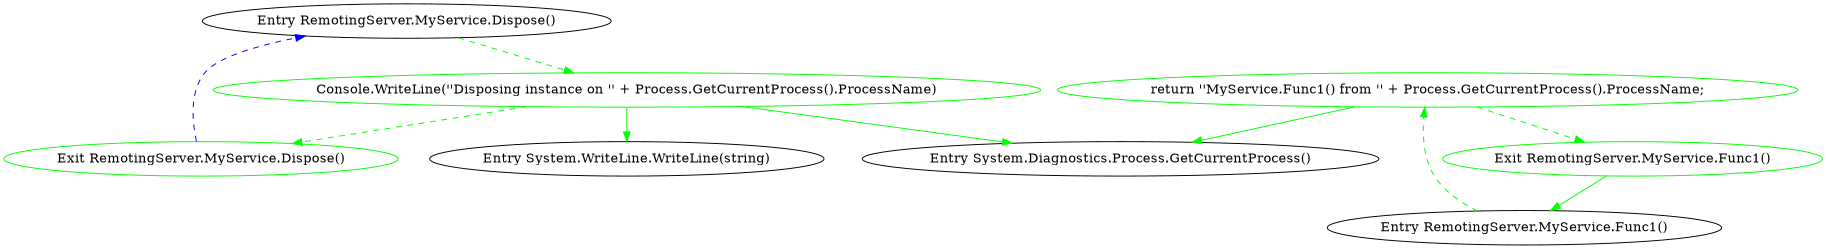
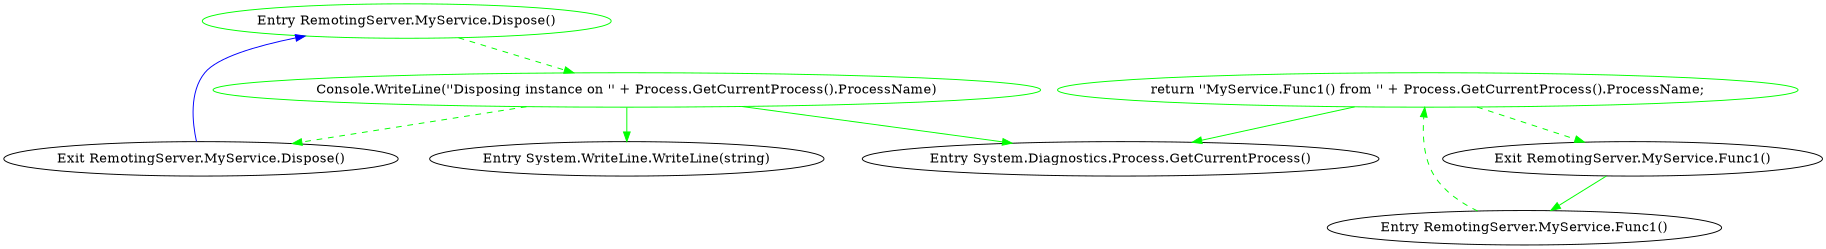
node "Entry RemotingServer.MyService.Dispose()": color black -> green
edge "Exit RemotingServer.MyService.Dispose()" -> "Entry RemotingServer.MyService.Dispose()": style dashed -> solid
node "Exit RemotingServer.MyService.Dispose()": color green -> black
node "Exit RemotingServer.MyService.Func1()": color green -> black
